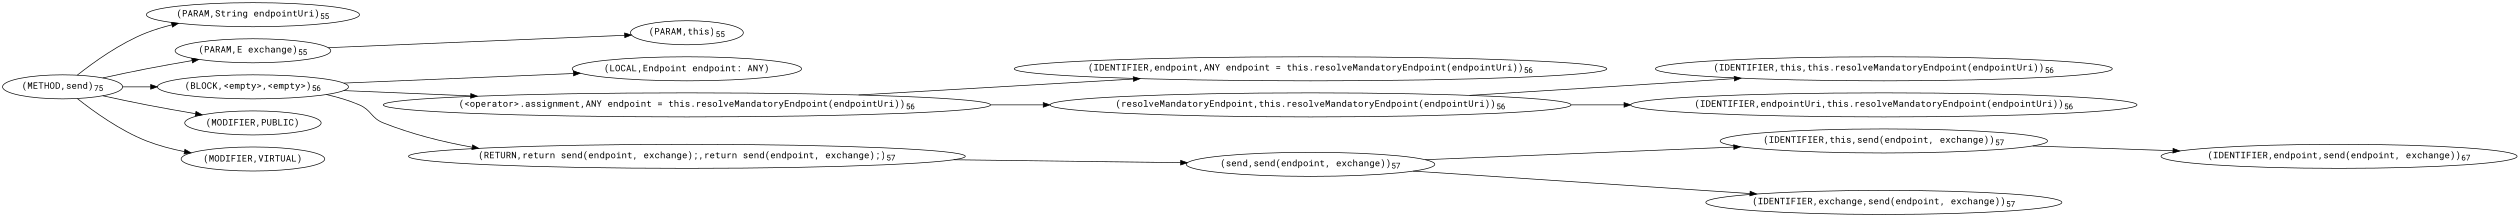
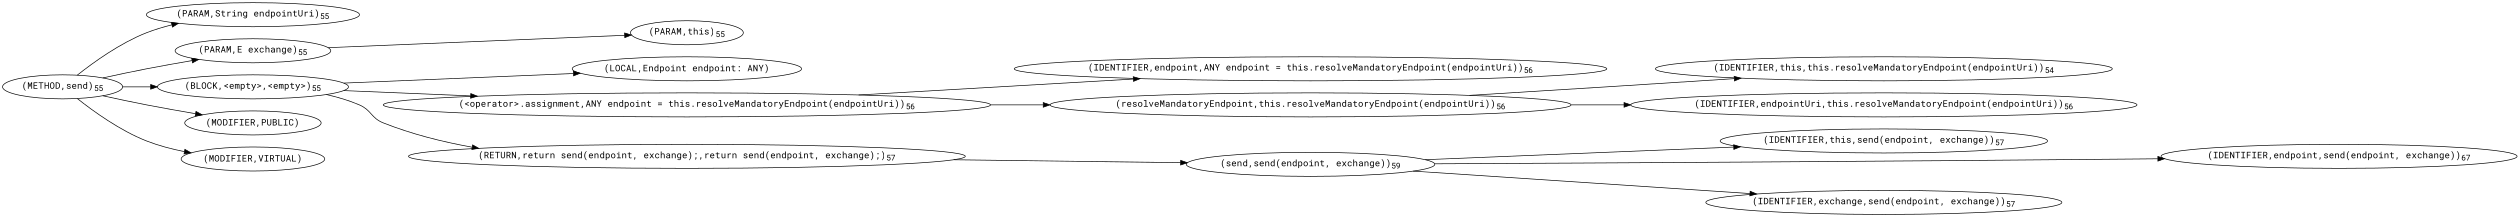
node "(IDENTIFIER,this,this.resolveMandatoryEndpoint(endpointUri))": text "56" -> "54"
node "(METHOD,send)": text "75" -> "55"
node "(BLOCK,<empty>,<empty>)": text "56" -> "55"
edge "(IDENTIFIER,this,send(endpoint, exchange))" -> "(IDENTIFIER,endpoint,send(endpoint, exchange))": now "(send,send(endpoint, exchange))" -> "(IDENTIFIER,endpoint,send(endpoint, exchange))"
node "(send,send(endpoint, exchange))": text "57" -> "59"
